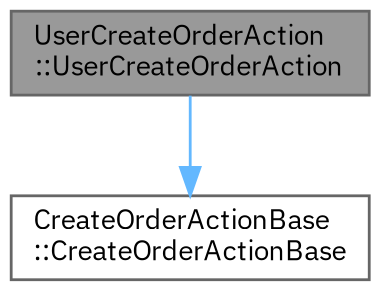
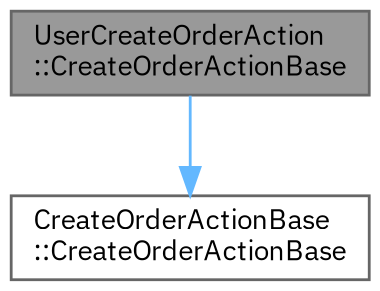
node "UserCreateOrderAction ::UserCreateOrderAction": label "UserCreateOrderAction ::UserCreateOrderAction" -> "UserCreateOrderAction ::CreateOrderActionBase"
